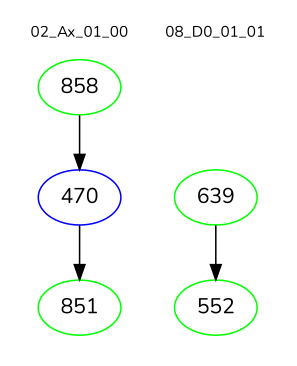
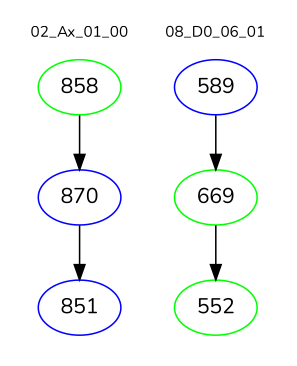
cluster "08_D0_01_01": label "08_D0_01_01" -> "08_D0_06_01"
node "589": added
node "470": label "470" -> "870"
node "639": label "639" -> "669"
node "851": color green -> blue
